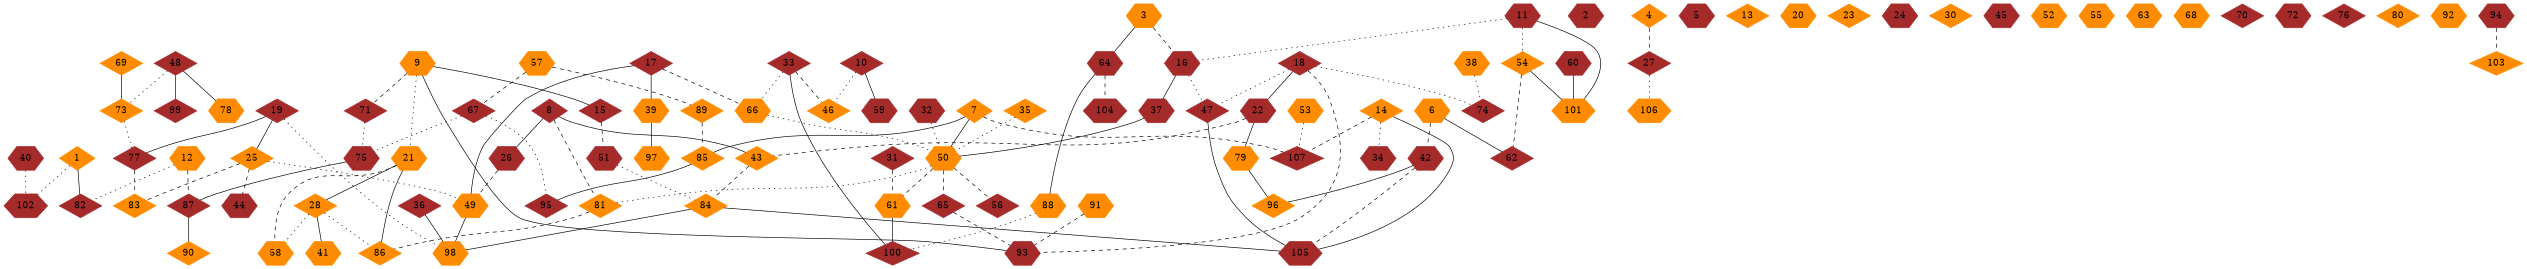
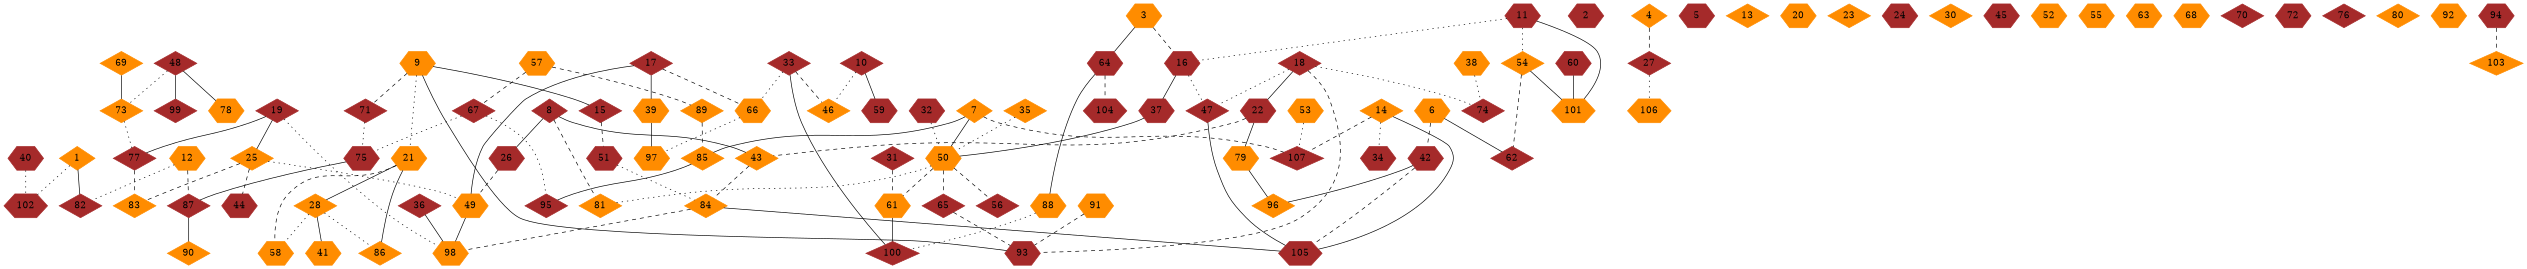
edge "66" -- "50": now "66" -- "97"
edge "81" -- "86": removed
edge "84" -- "98": style solid -> dashed
